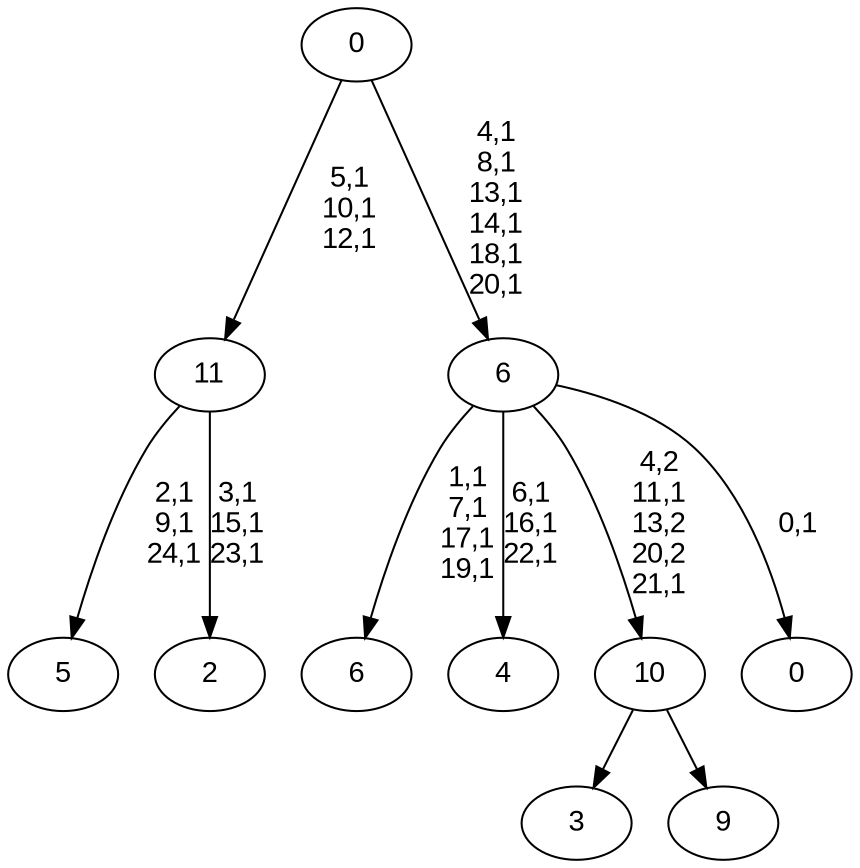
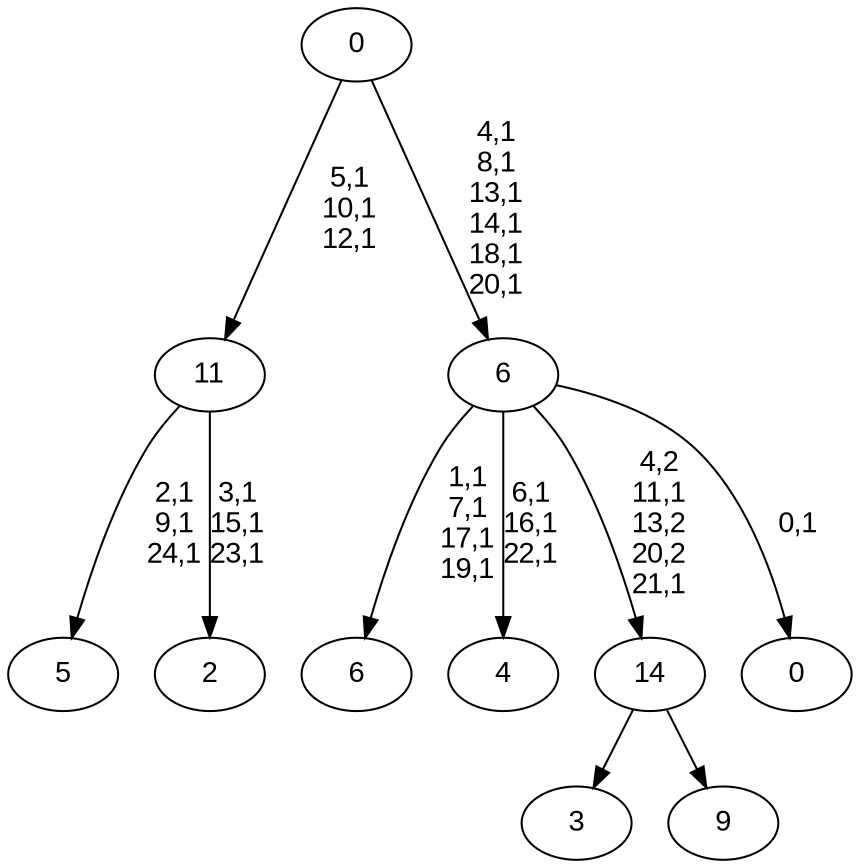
node "10": label "10" -> "14"
